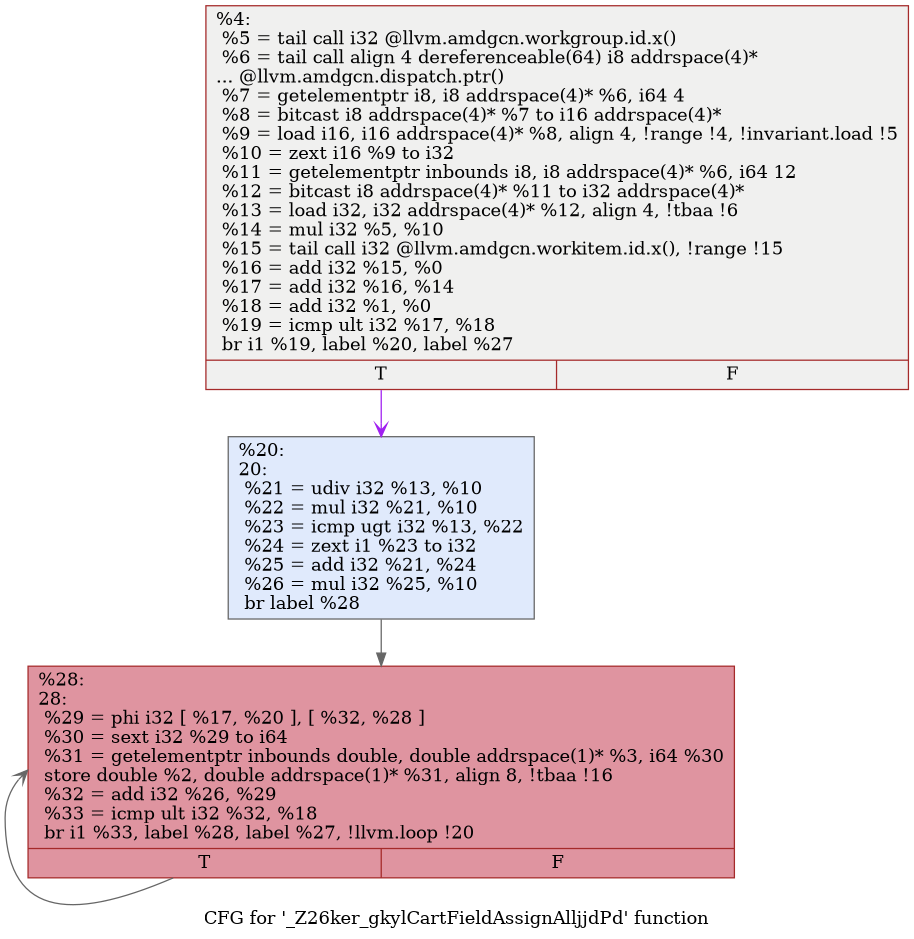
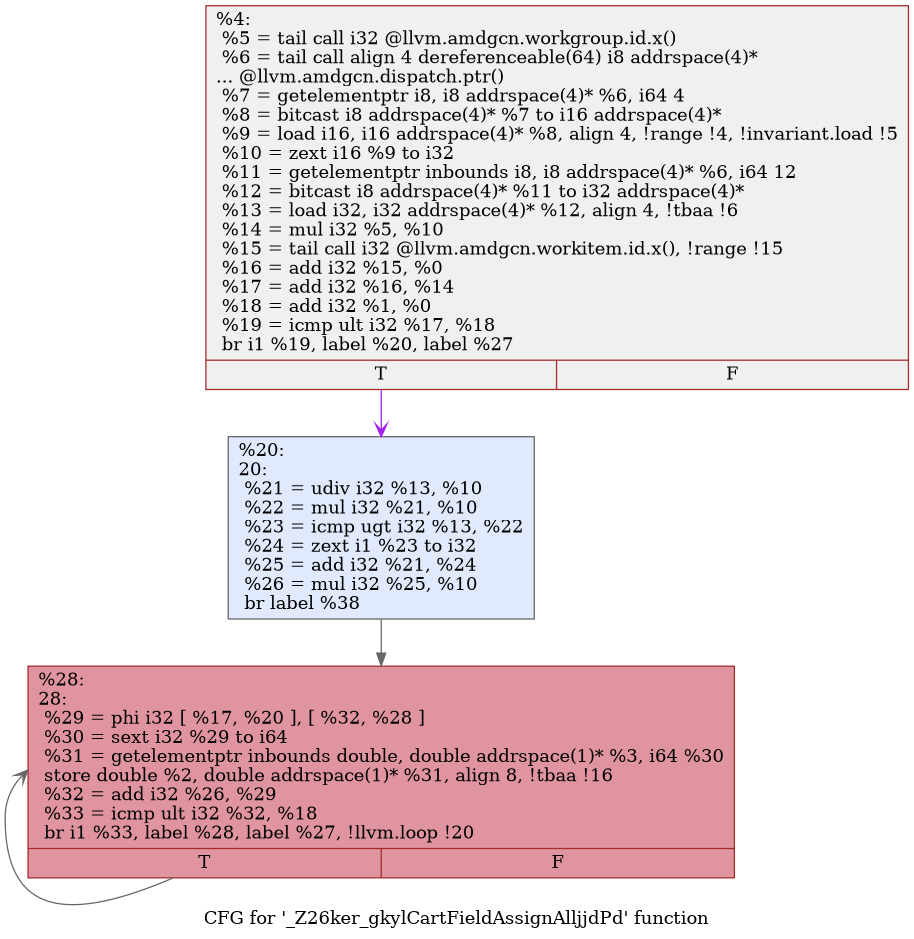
node "%20:": text "br label %28" -> "br label %38"
